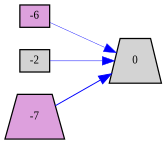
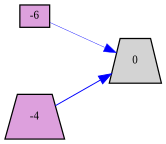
node "-2": removed
node "-7": label "-7" -> "-4"
